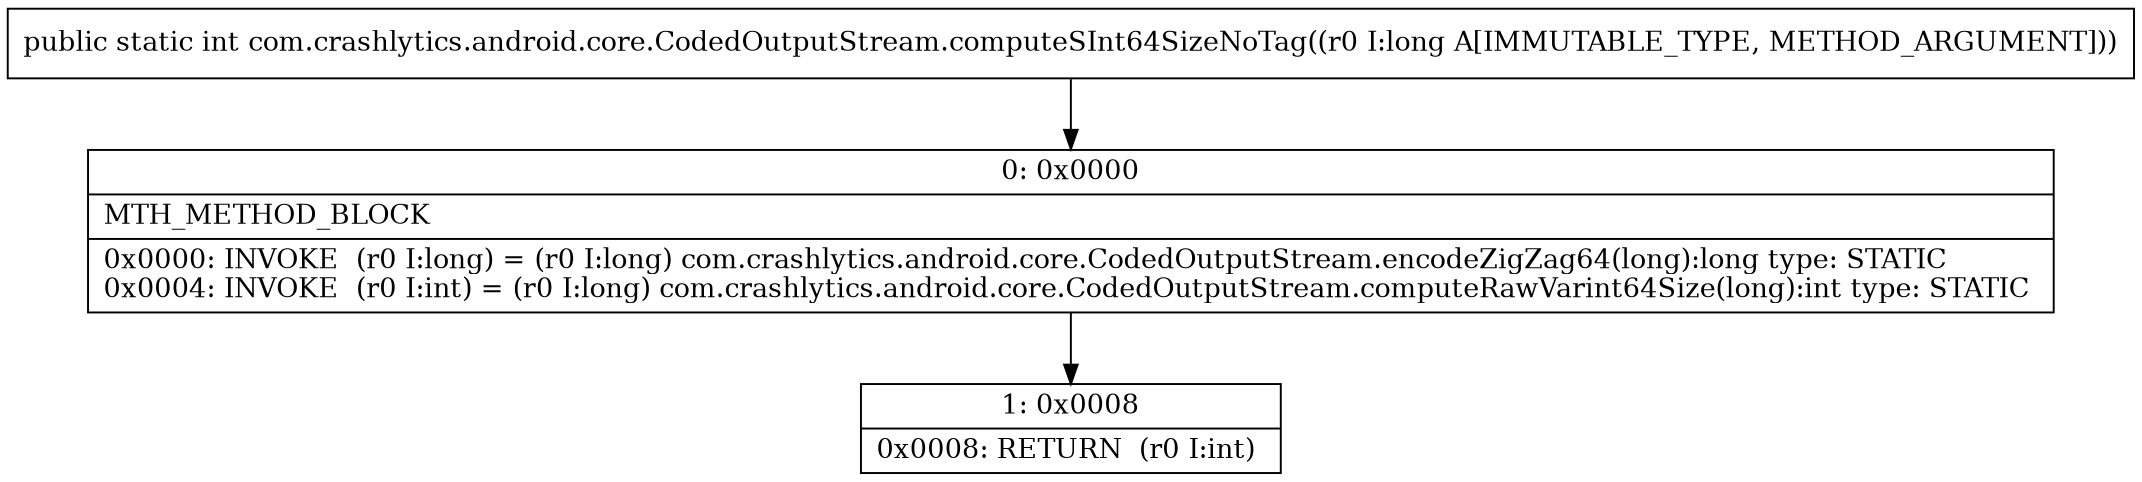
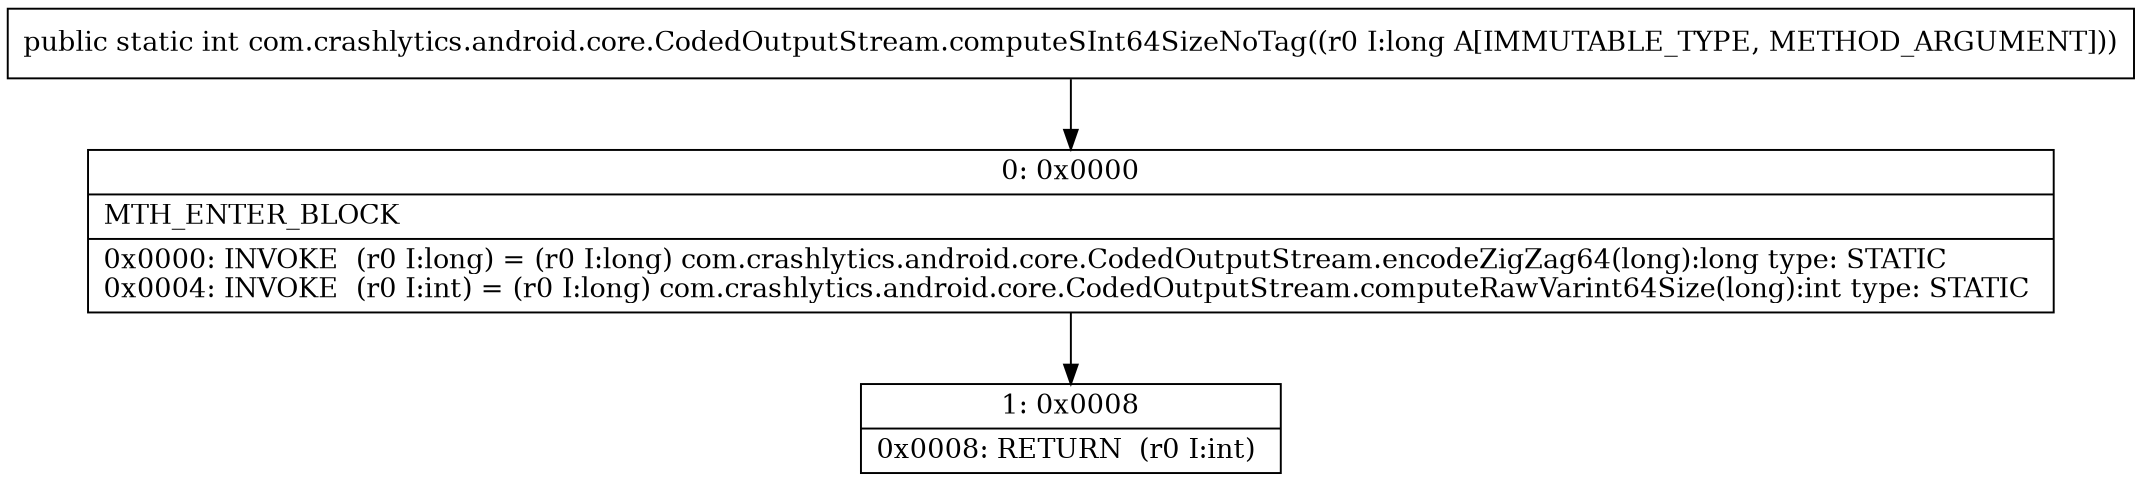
node "0: 0x0000": text "MTH_METHOD_BLOCK" -> "MTH_ENTER_BLOCK"
